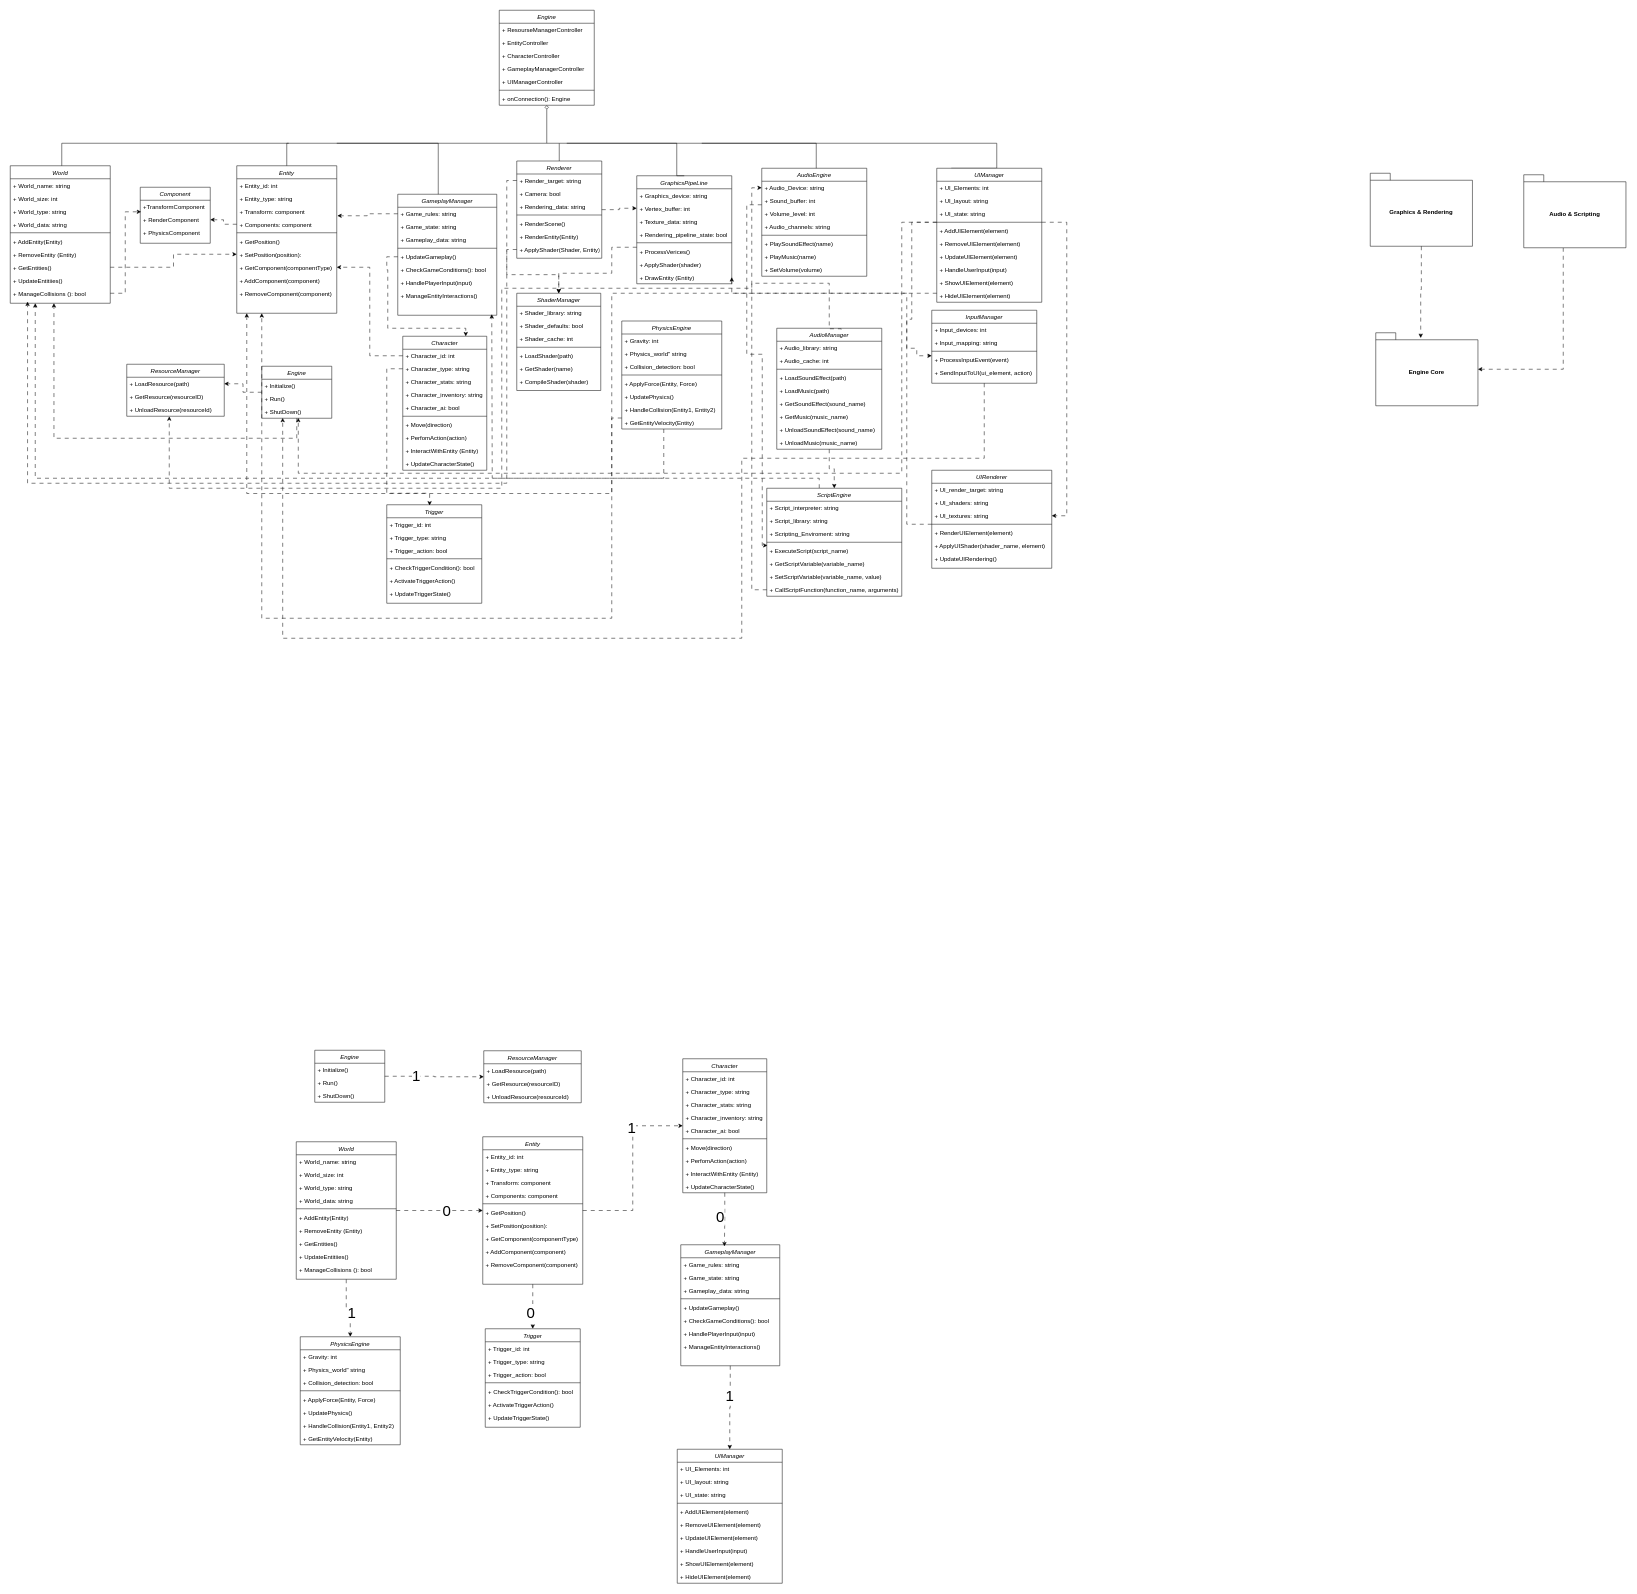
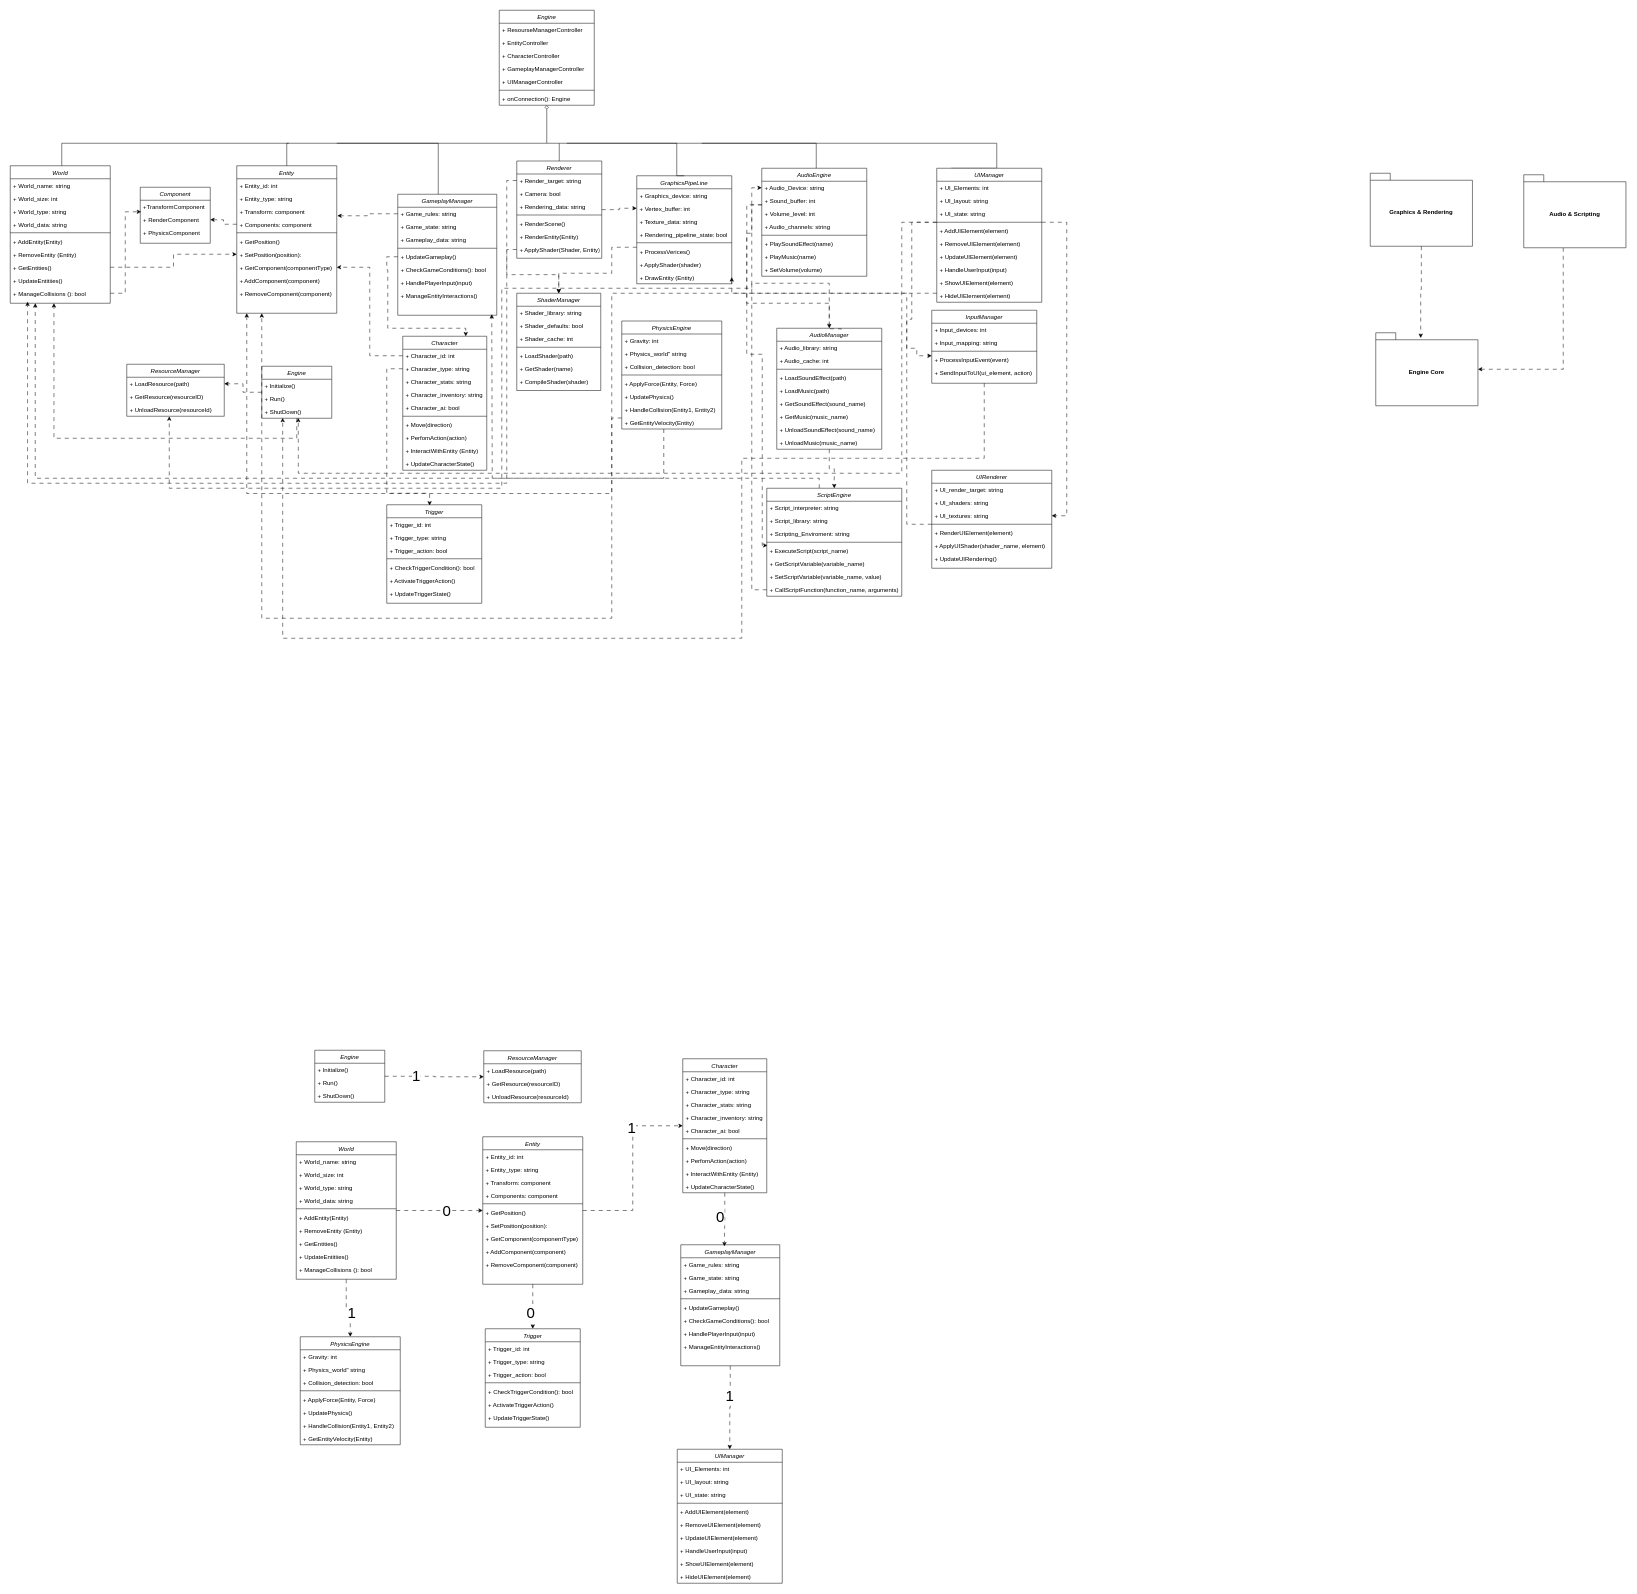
edge "+ Volume_level: int" -> "AudioManager": added
